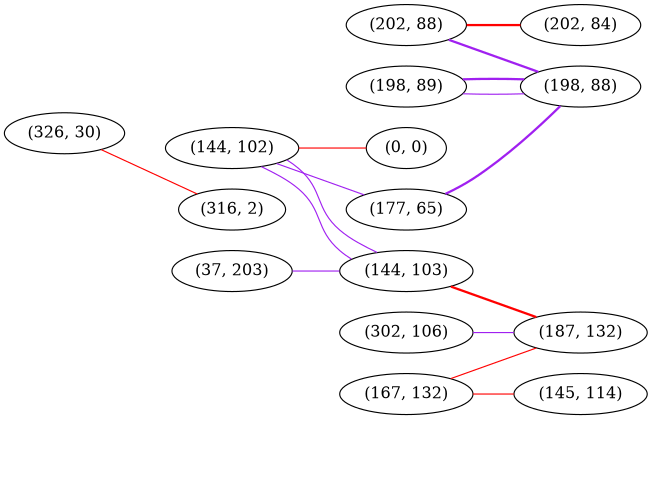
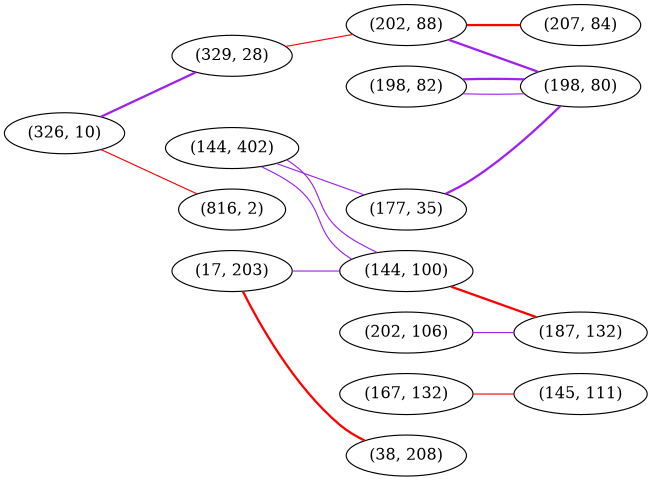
node "(202, 84)": label "(202, 84)" -> "(207, 84)"
node "(329, 28)": added
node "(198, 89)": label "(198, 89)" -> "(198, 82)"
node "(198, 88)": label "(198, 88)" -> "(198, 80)"
node "(326, 30)": label "(326, 30)" -> "(326, 10)"
node "(144, 102)": label "(144, 102)" -> "(144, 402)"
node "(0, 0)": removed
node "(316, 2)": label "(316, 2)" -> "(816, 2)"
node "(177, 65)": label "(177, 65)" -> "(177, 35)"
node "(37, 203)": label "(37, 203)" -> "(17, 203)"
node "(144, 103)": label "(144, 103)" -> "(144, 100)"
node "(302, 106)": label "(302, 106)" -> "(202, 106)"
edge "(187, 132)" -- "(167, 132)": removed
node "(145, 114)": label "(145, 114)" -> "(145, 111)"
node "(38, 208)": added
